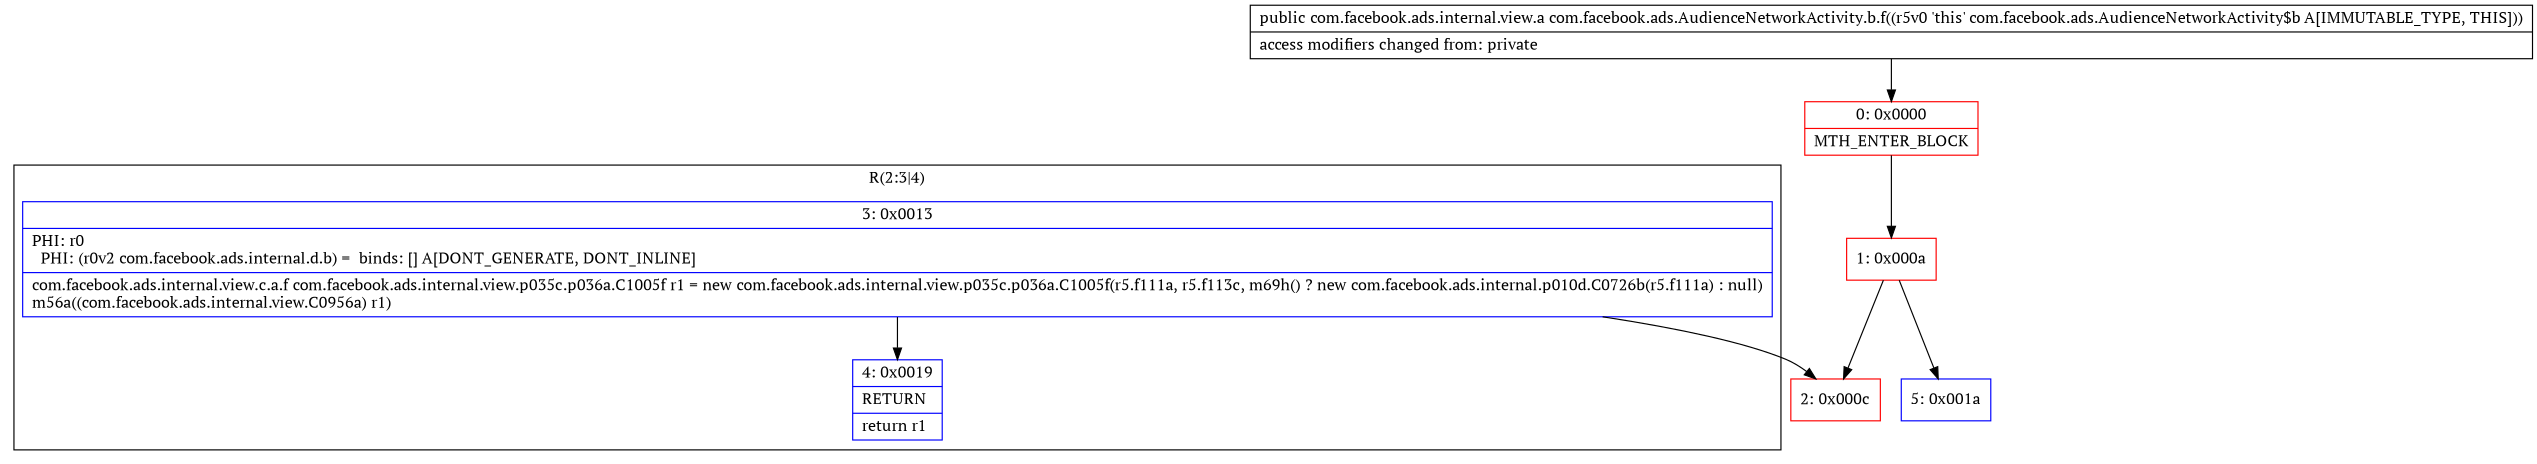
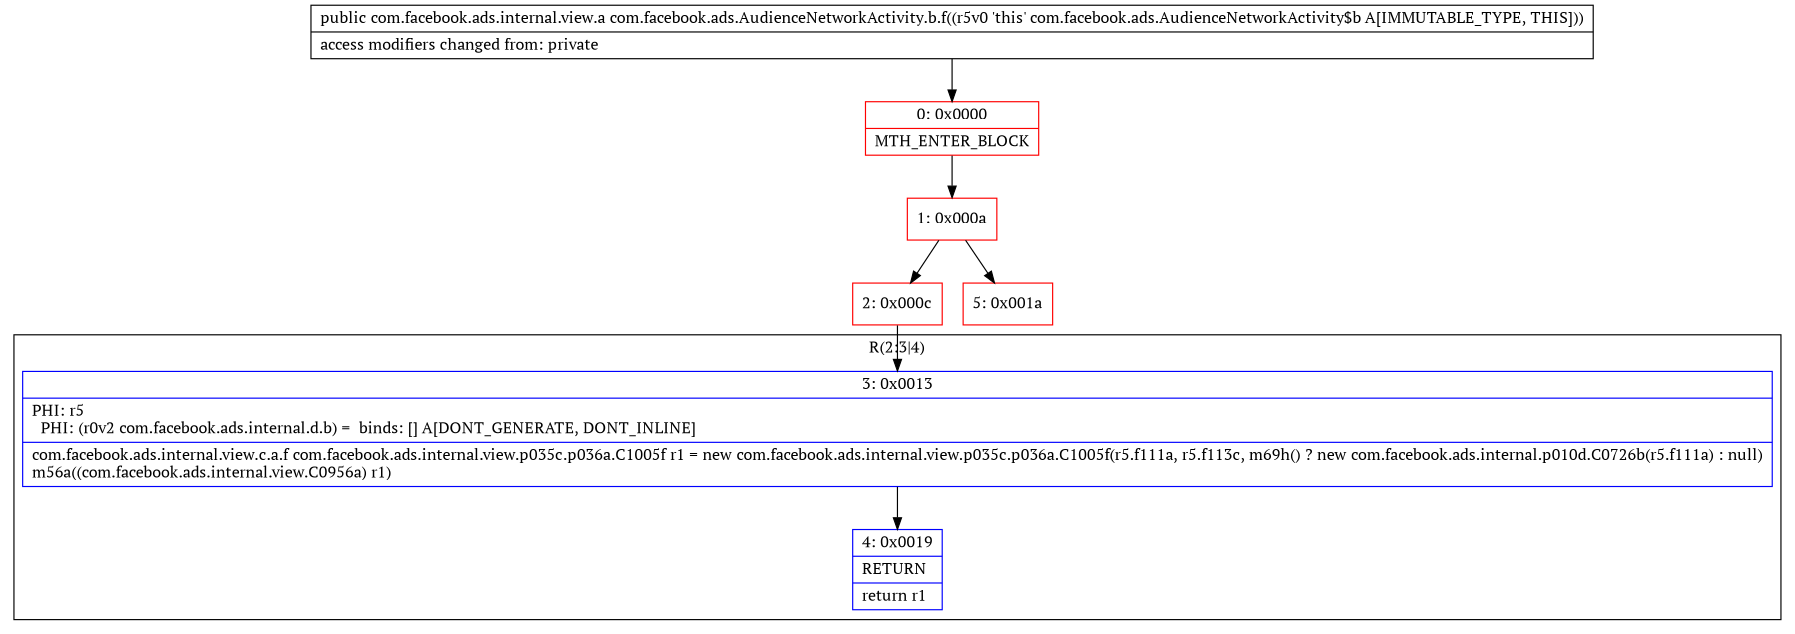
node "3: 0x0013": text "PHI: r0" -> "PHI: r5"
edge "3: 0x0013" -> "2: 0x000c": reversed
node "5: 0x001a": color blue -> red
